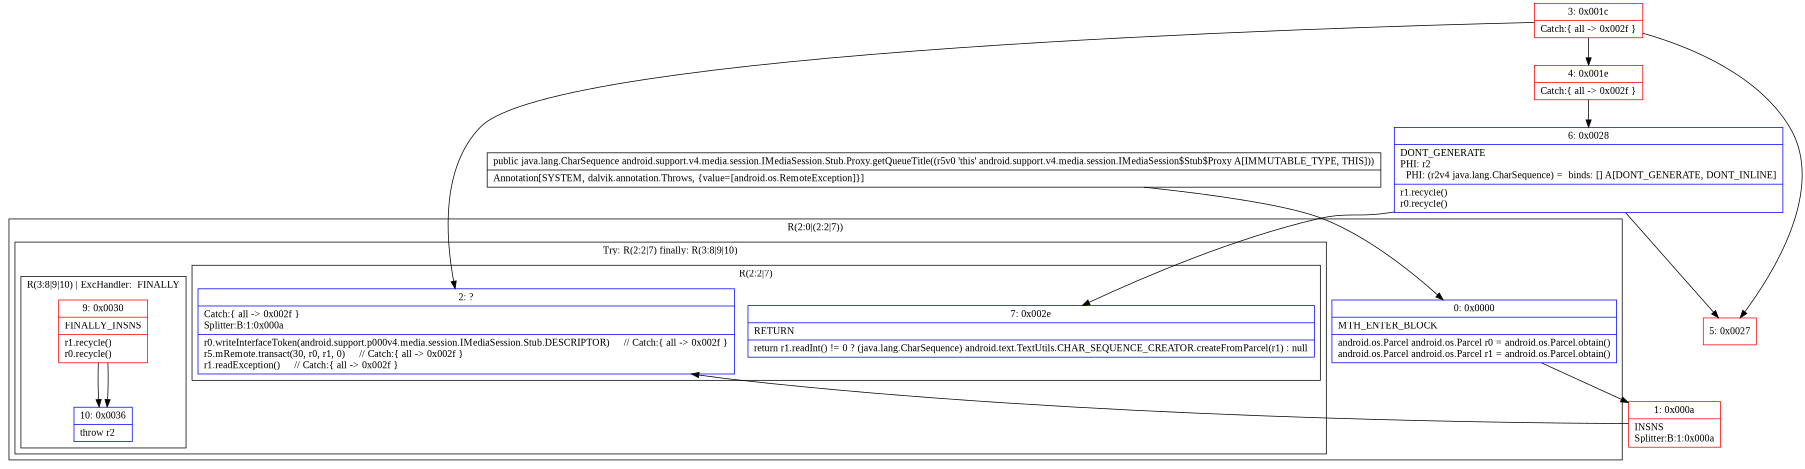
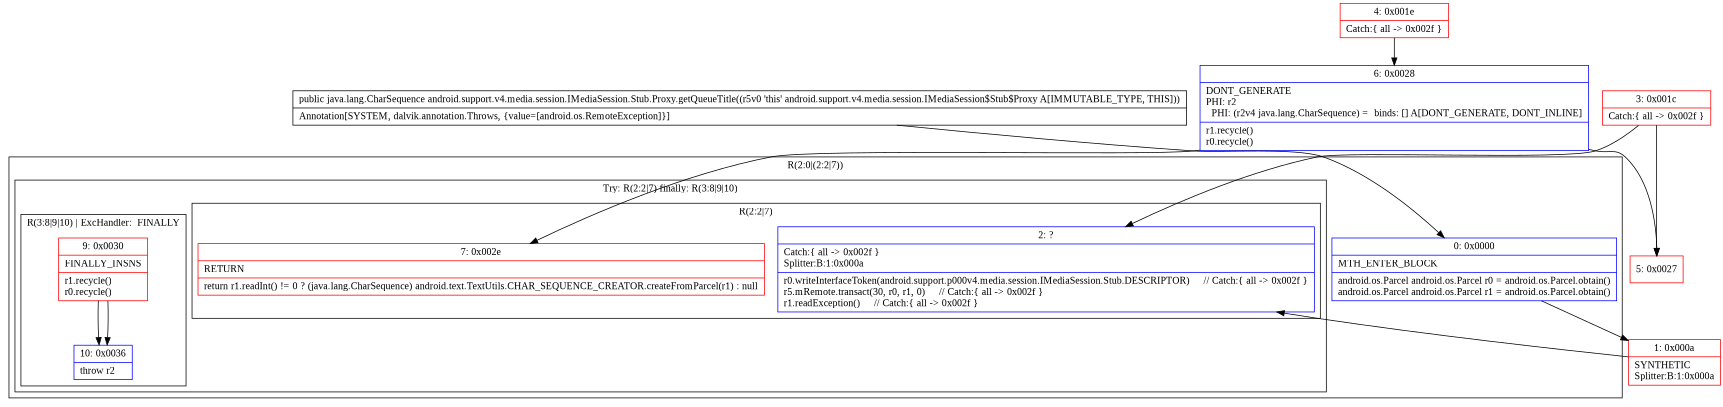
edge "3: 0x001c" -> "4: 0x001e": removed
node "7: 0x002e": color blue -> red
node "1: 0x000a": text "INSNS" -> "SYNTHETIC"
